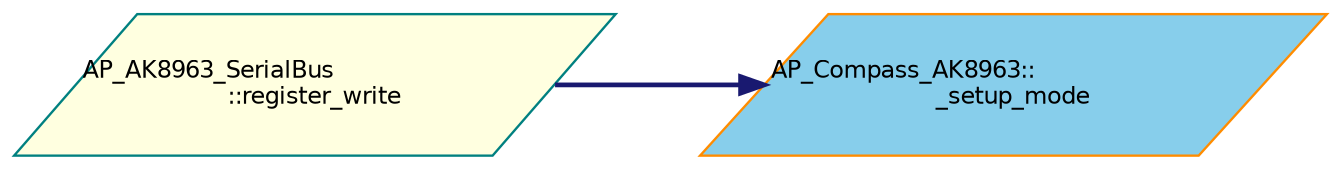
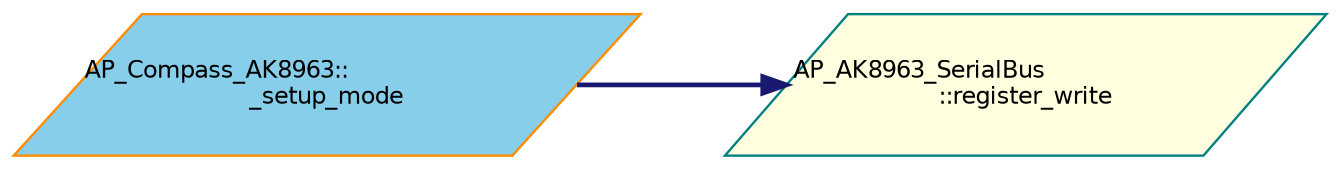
edge "AP_AK8963_SerialBus ::register_write" -> "AP_Compass_AK8963:: _setup_mode": reversed
